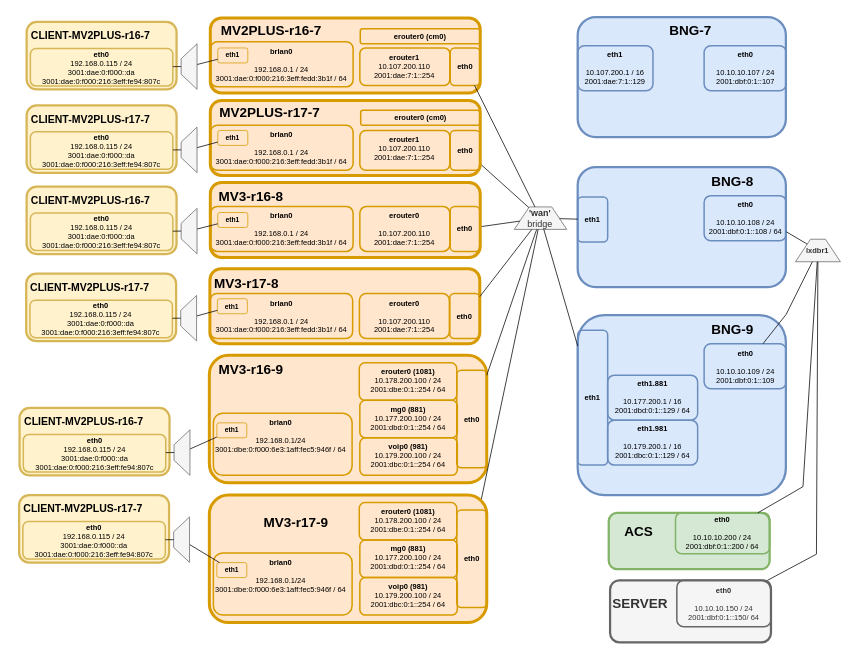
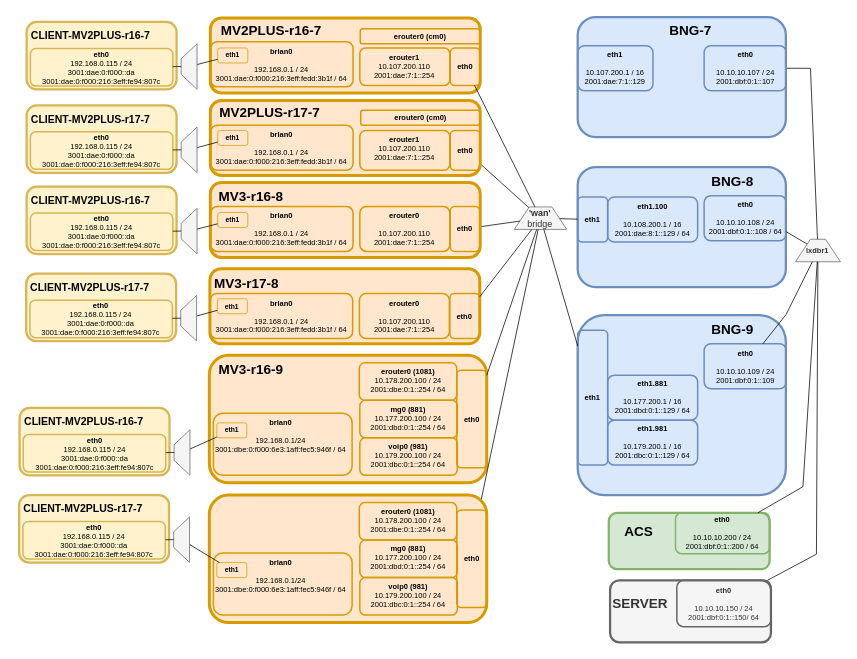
edge "eth010.10.10.107 / 24 2001:dbf:0:1::107" -- "lxdbr1": added
node "eth1.100 10.108.200.1 / 16 2001:dae:8:1::129 / 64": added
node "MV3-r17-9": removed
